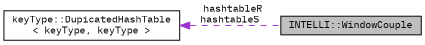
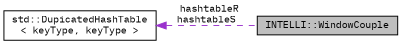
node "keyType::DupicatedHashTable < keyType, keyType >": label "keyType::DupicatedHashTable < keyType, keyType >" -> "std::DupicatedHashTable < keyType, keyType >"
